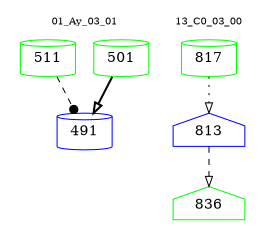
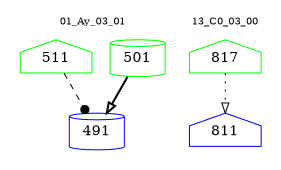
node "511": shape cylinder -> house
node "817": shape cylinder -> house
node "813": label "813" -> "811"
node "836": removed
